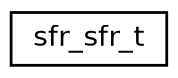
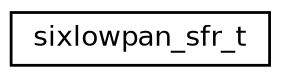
node "sfr_sfr_t": label "sfr_sfr_t" -> "sixlowpan_sfr_t"
